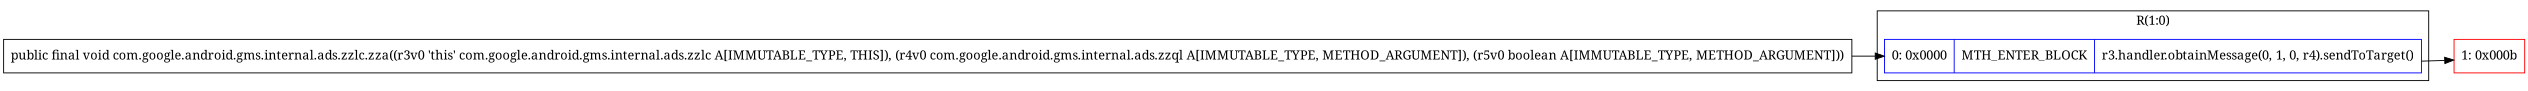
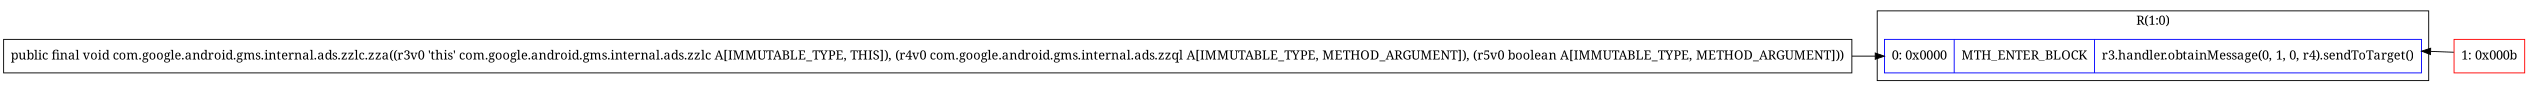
edge "0: 0x0000" -> "1: 0x000b": reversed
